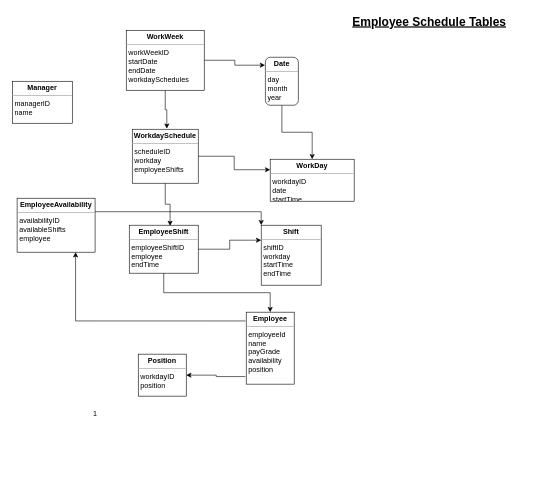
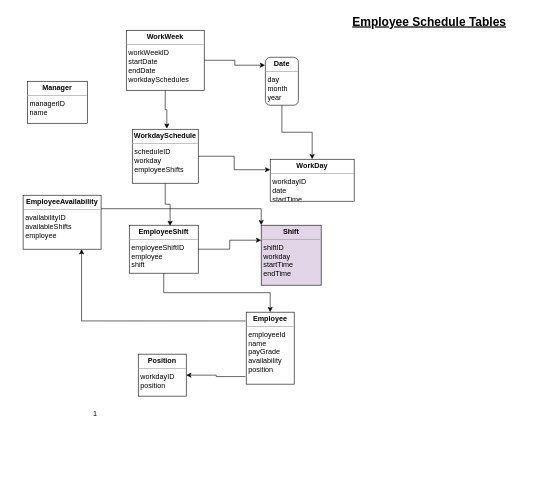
node "Manager managerID name": moved (42, 102) -> (57, 102)
node "EmployeeAvailability availabilityID availableShifts employee": moved (56, 225) -> (62, 222)
node "EmployeeShift employeeShiftID employee endTime": label "EmployeeShift employeeShiftID employee endTime" -> "EmployeeShift employeeShiftID employee shift"
node "Shift shiftID workday startTime endTime": fillcolor #ffffff -> #e1d5e7
